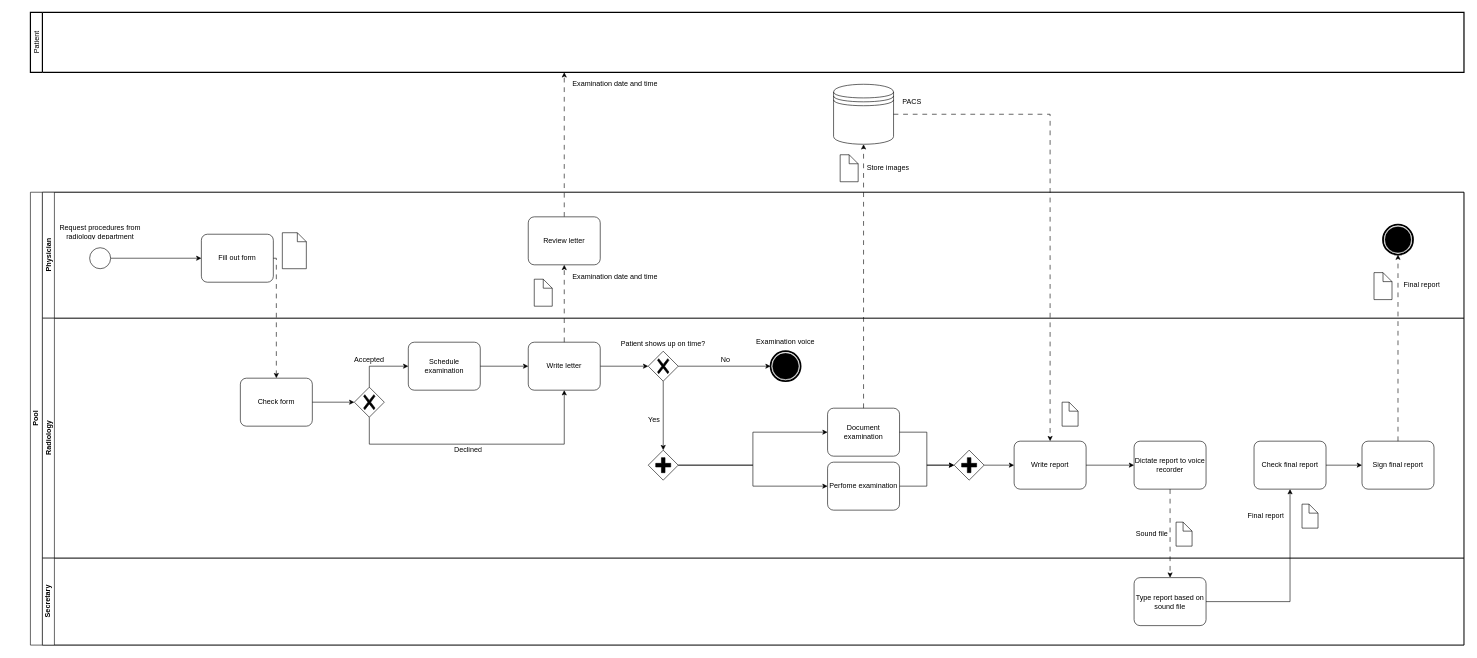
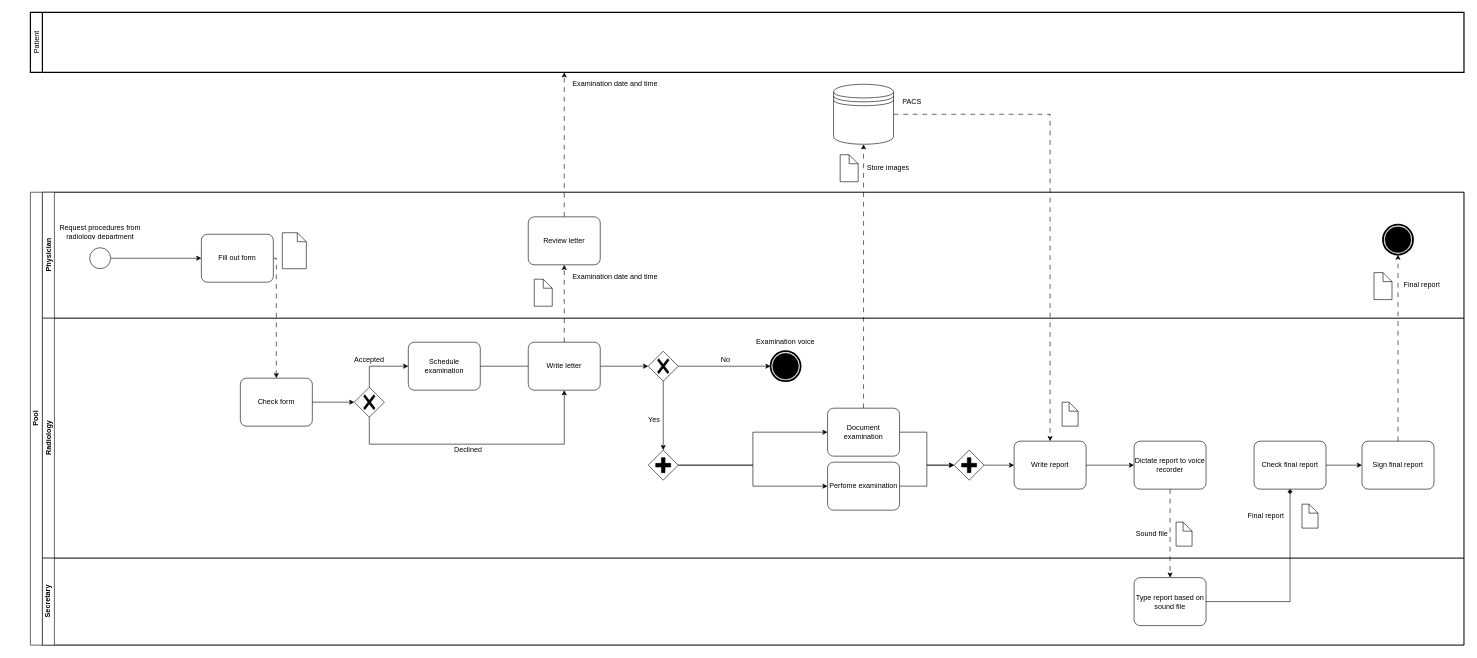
node "Patient shows up on time?": removed
edge "Schedule examination" -> "Write letter": arrowhead classic -> none
edge "Type report based on sound file" -> "Check final report": arrowhead classic -> diamond
